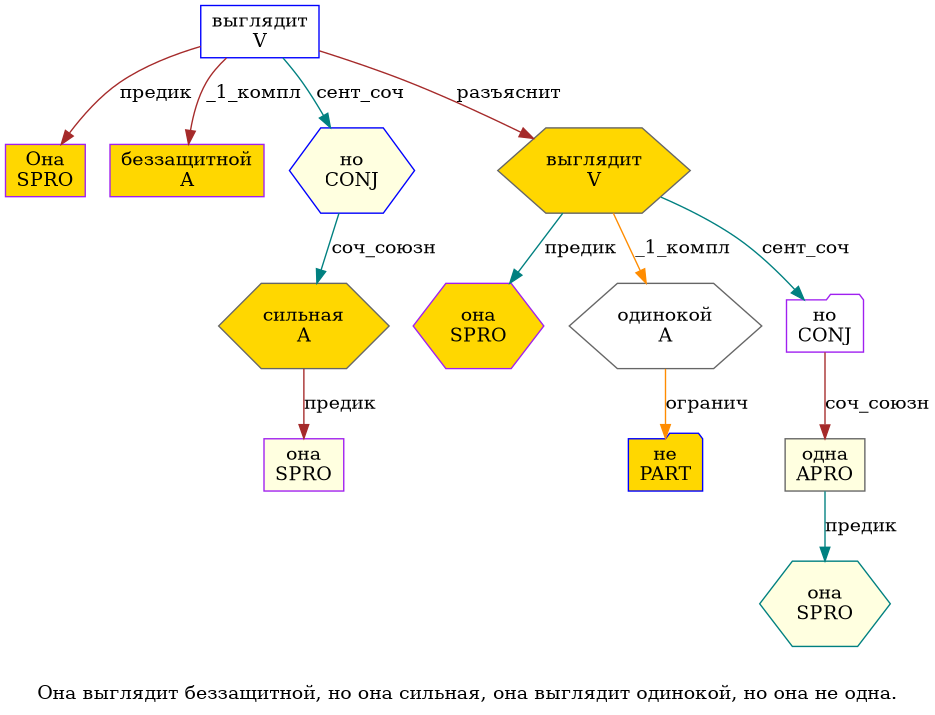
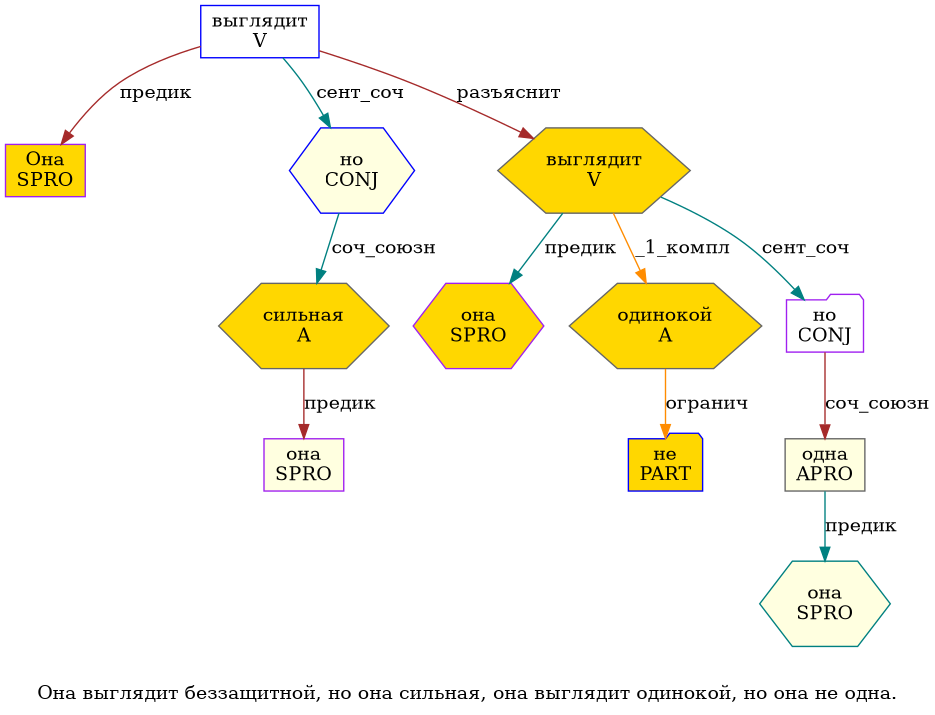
node "беззащитной A": removed
node "одинокой A": fillcolor white -> gold
